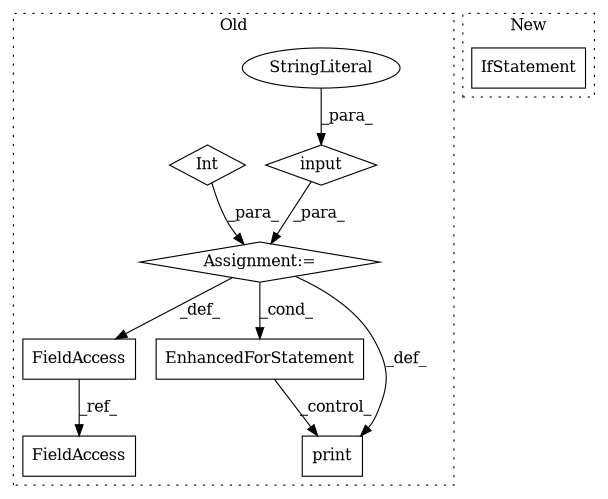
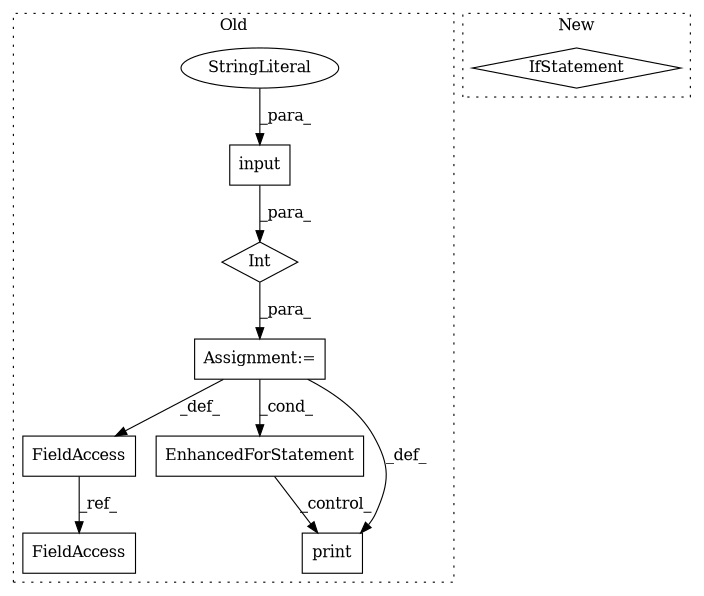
node "IfStatement": shape box -> diamond
node "input": shape diamond -> box
edge "input" -> "Assignment:=": now "input" -> "Int"
node "Assignment:=": shape diamond -> box
